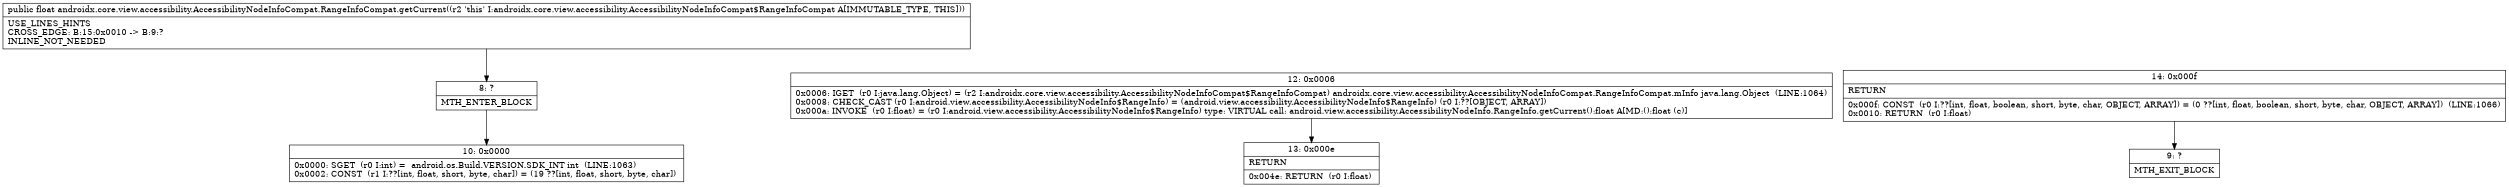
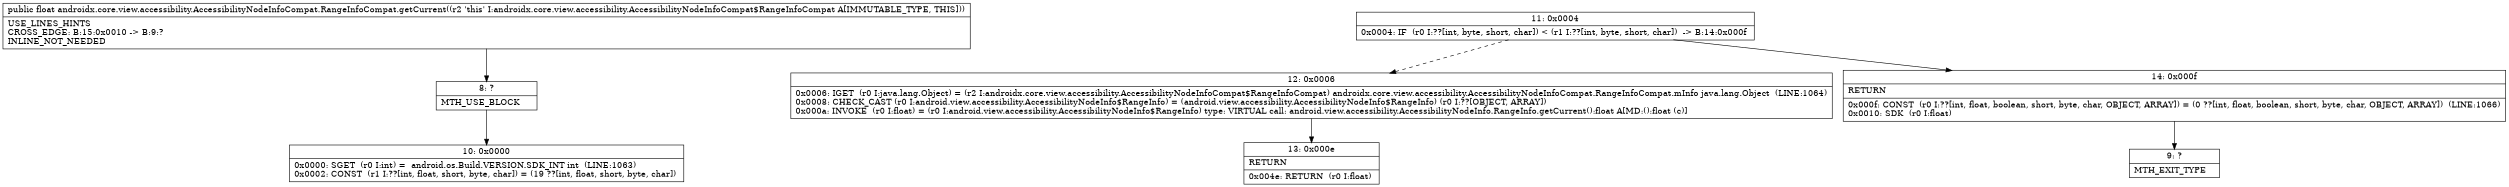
node "11: 0x0004": added
node "8: ?": text "MTH_ENTER_BLOCK" -> "MTH_USE_BLOCK"
node "14: 0x000f": text "0x0010: RETURN  (r0 I:float)" -> "0x0010: SDK  (r0 I:float)"
node "9: ?": text "MTH_EXIT_BLOCK" -> "MTH_EXIT_TYPE"
